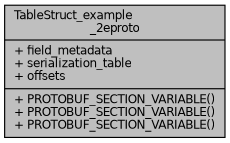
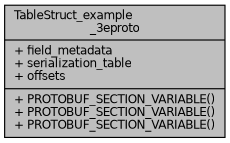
node "TableStruct_example": text "_2eproto" -> "_3eproto"
